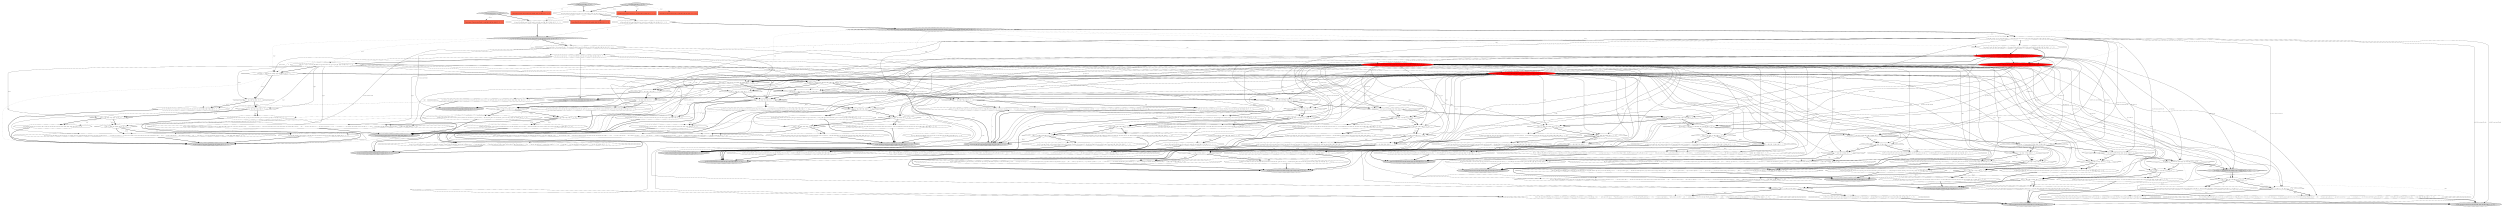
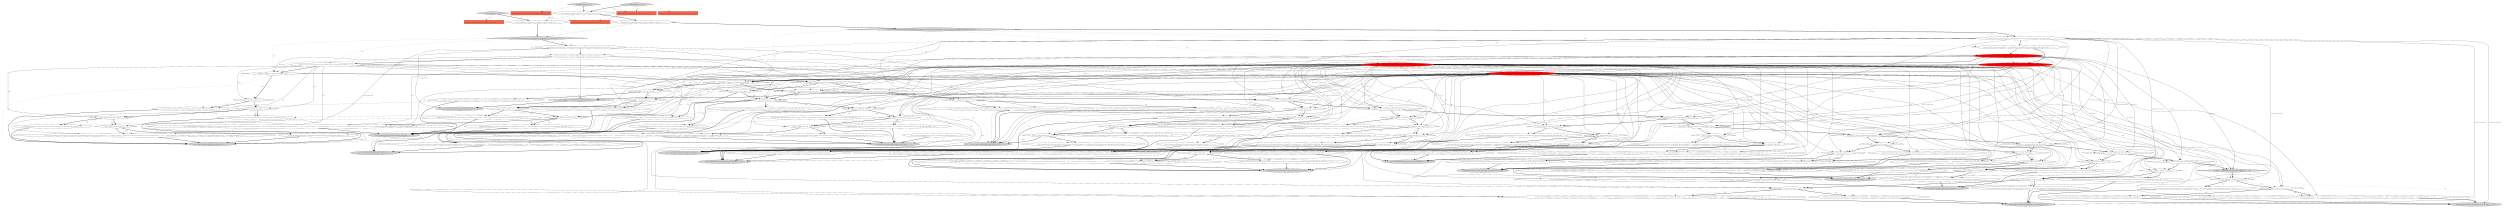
edge "operation == Operation.NOT@@@38@@@['0', '0', '1']" -> "scope.accept(irConstantNode)@@@45@@@['1', '1', '1']": style bold -> dotted
